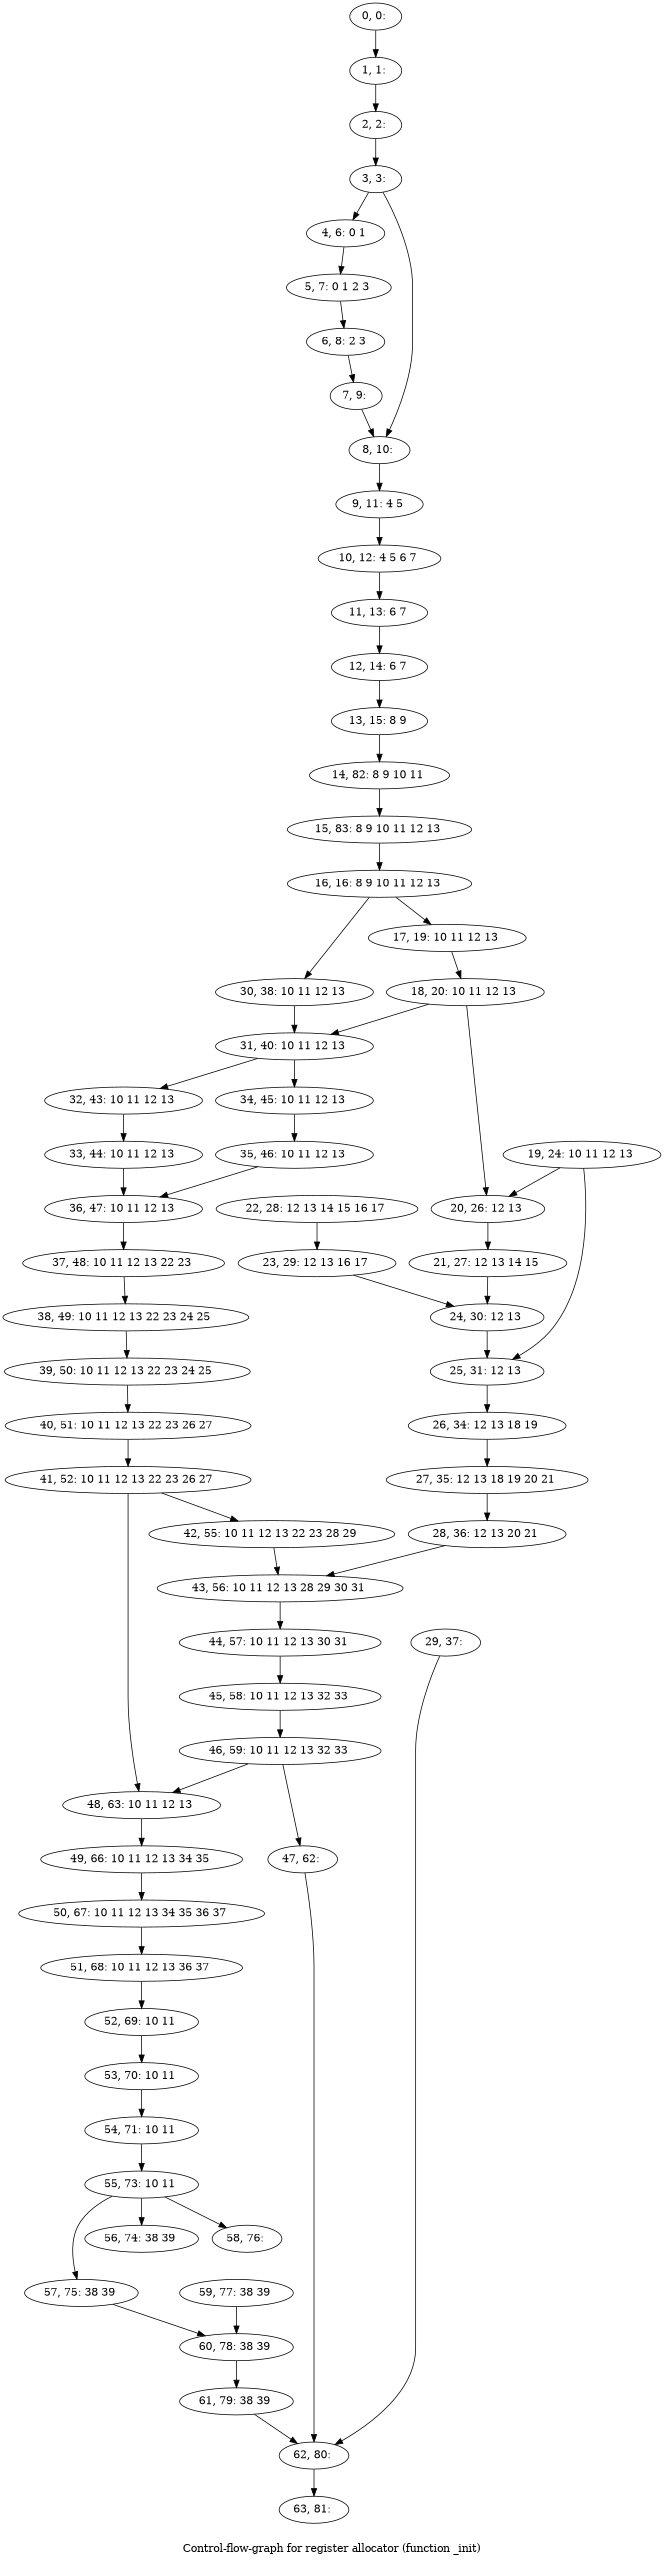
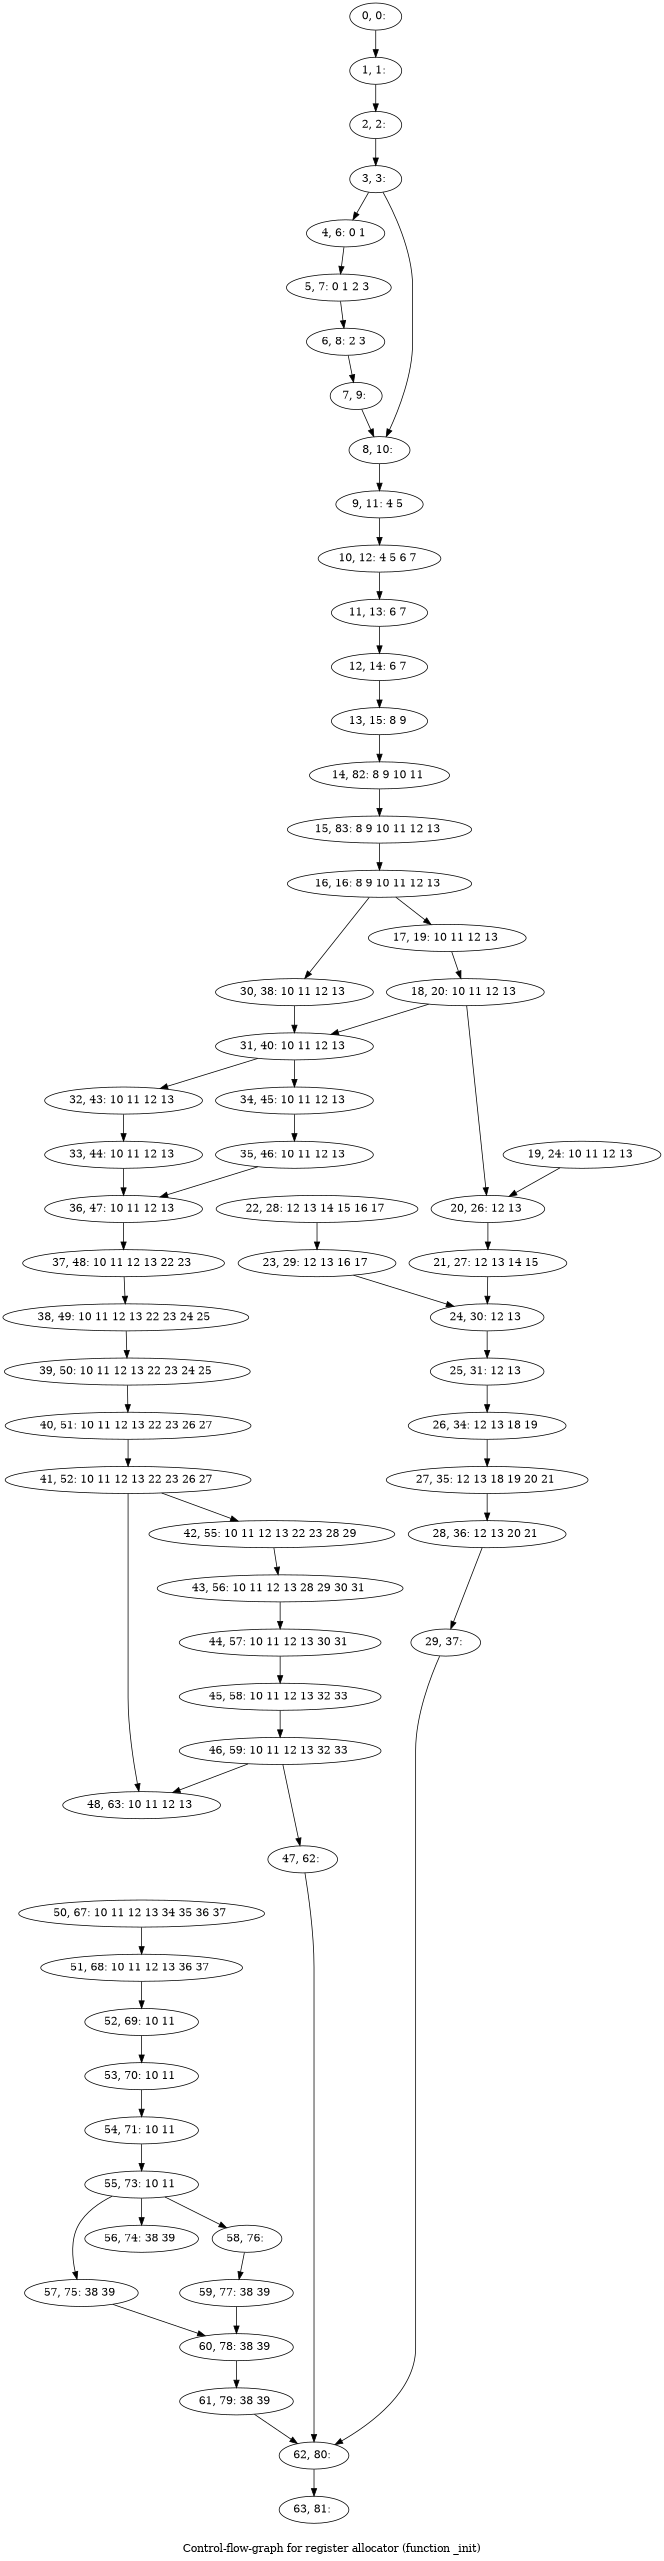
edge "19, 24: 10 11 12 13" -> "25, 31: 12 13": removed
edge "28, 36: 12 13 20 21" -> "43, 56: 10 11 12 13 28 29 30 31": now "28, 36: 12 13 20 21" -> "29, 37:"
node "49, 66: 10 11 12 13 34 35": removed
edge "58, 76:" -> "59, 77: 38 39": added
